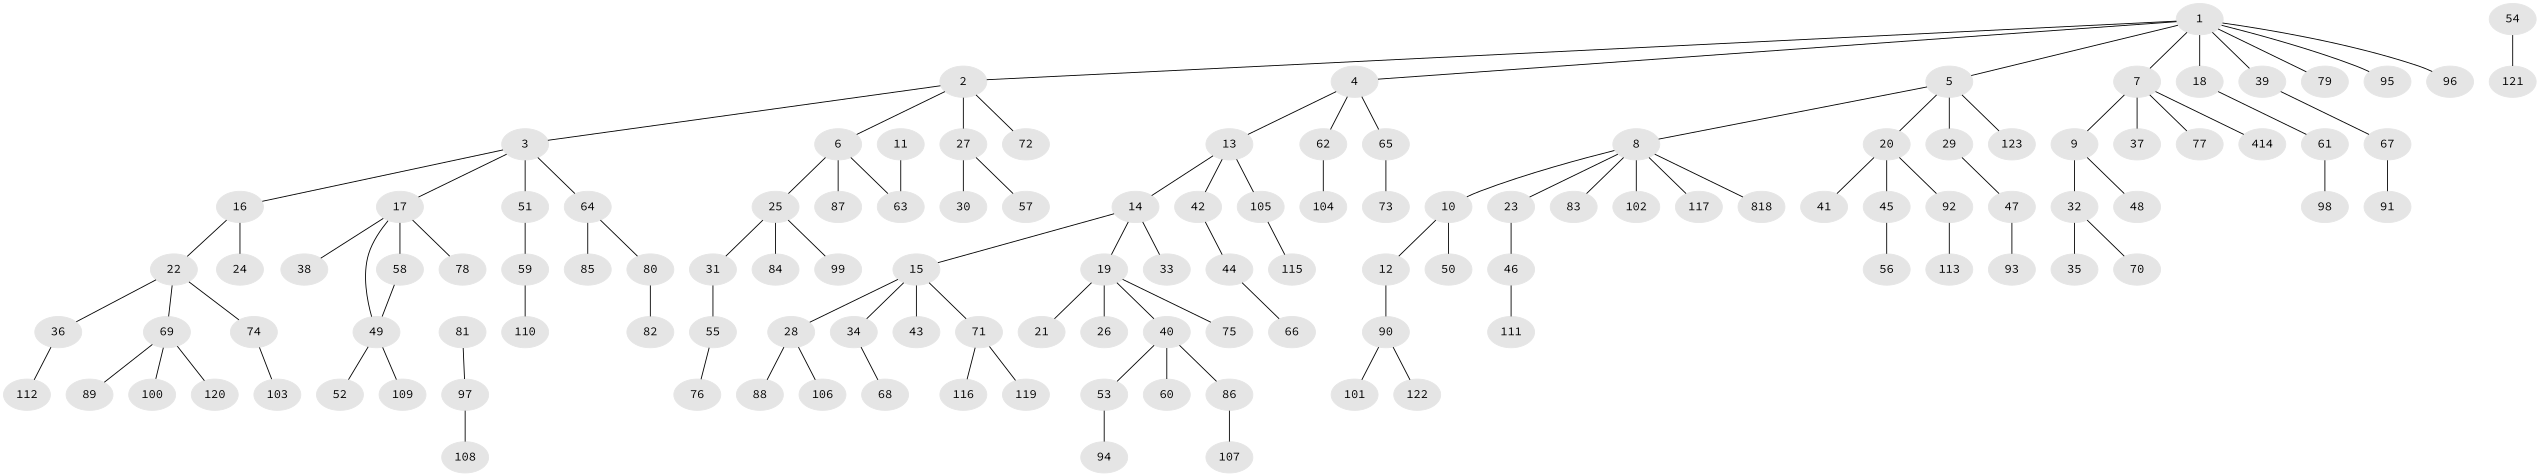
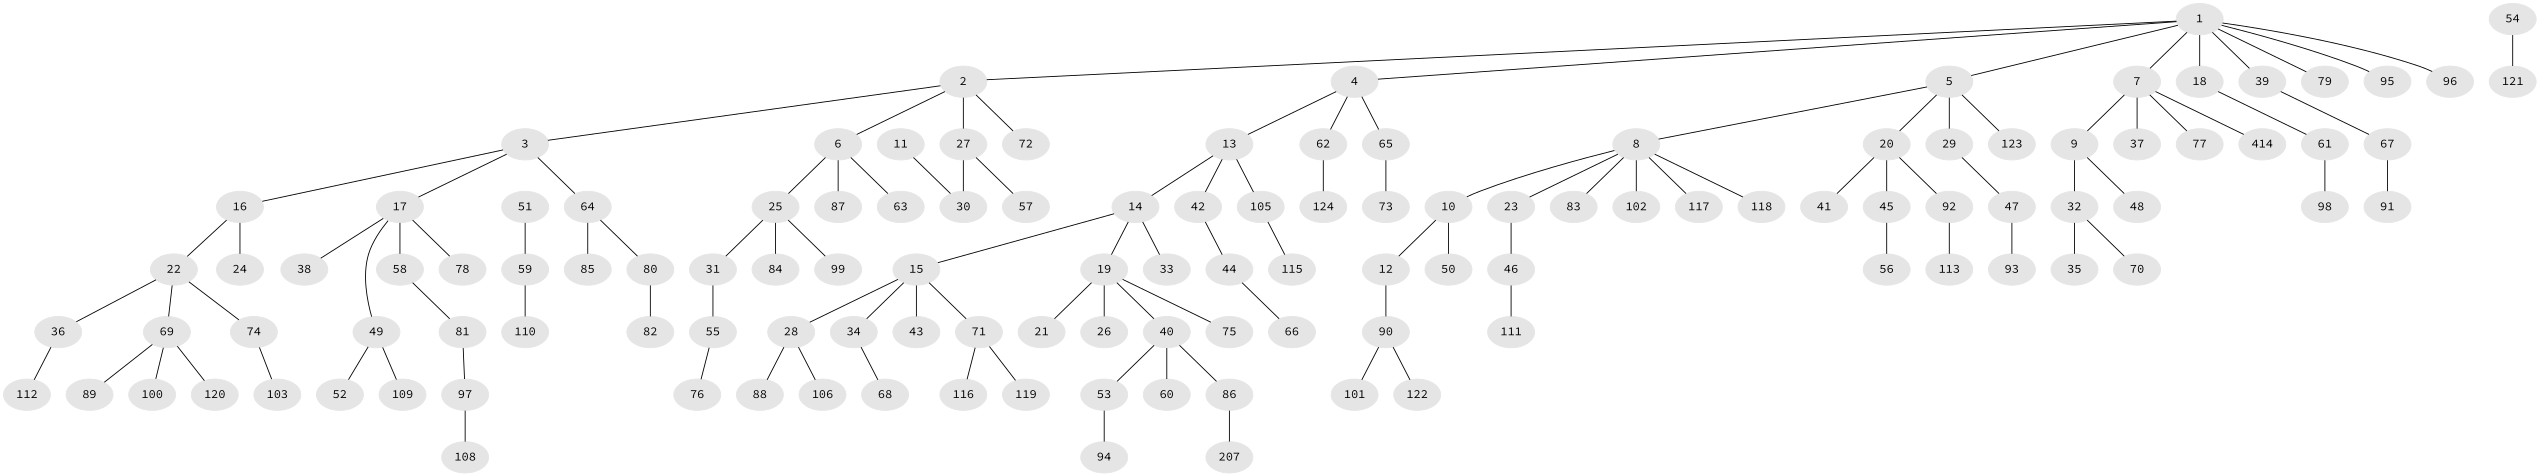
edge "3" -- "51": removed
edge "11" -- "63": now "11" -- "30"
node "104": label "104" -> "124"
node "818": label "818" -> "118"
edge "58" -- "49": now "58" -- "81"
node "107": label "107" -> "207"
